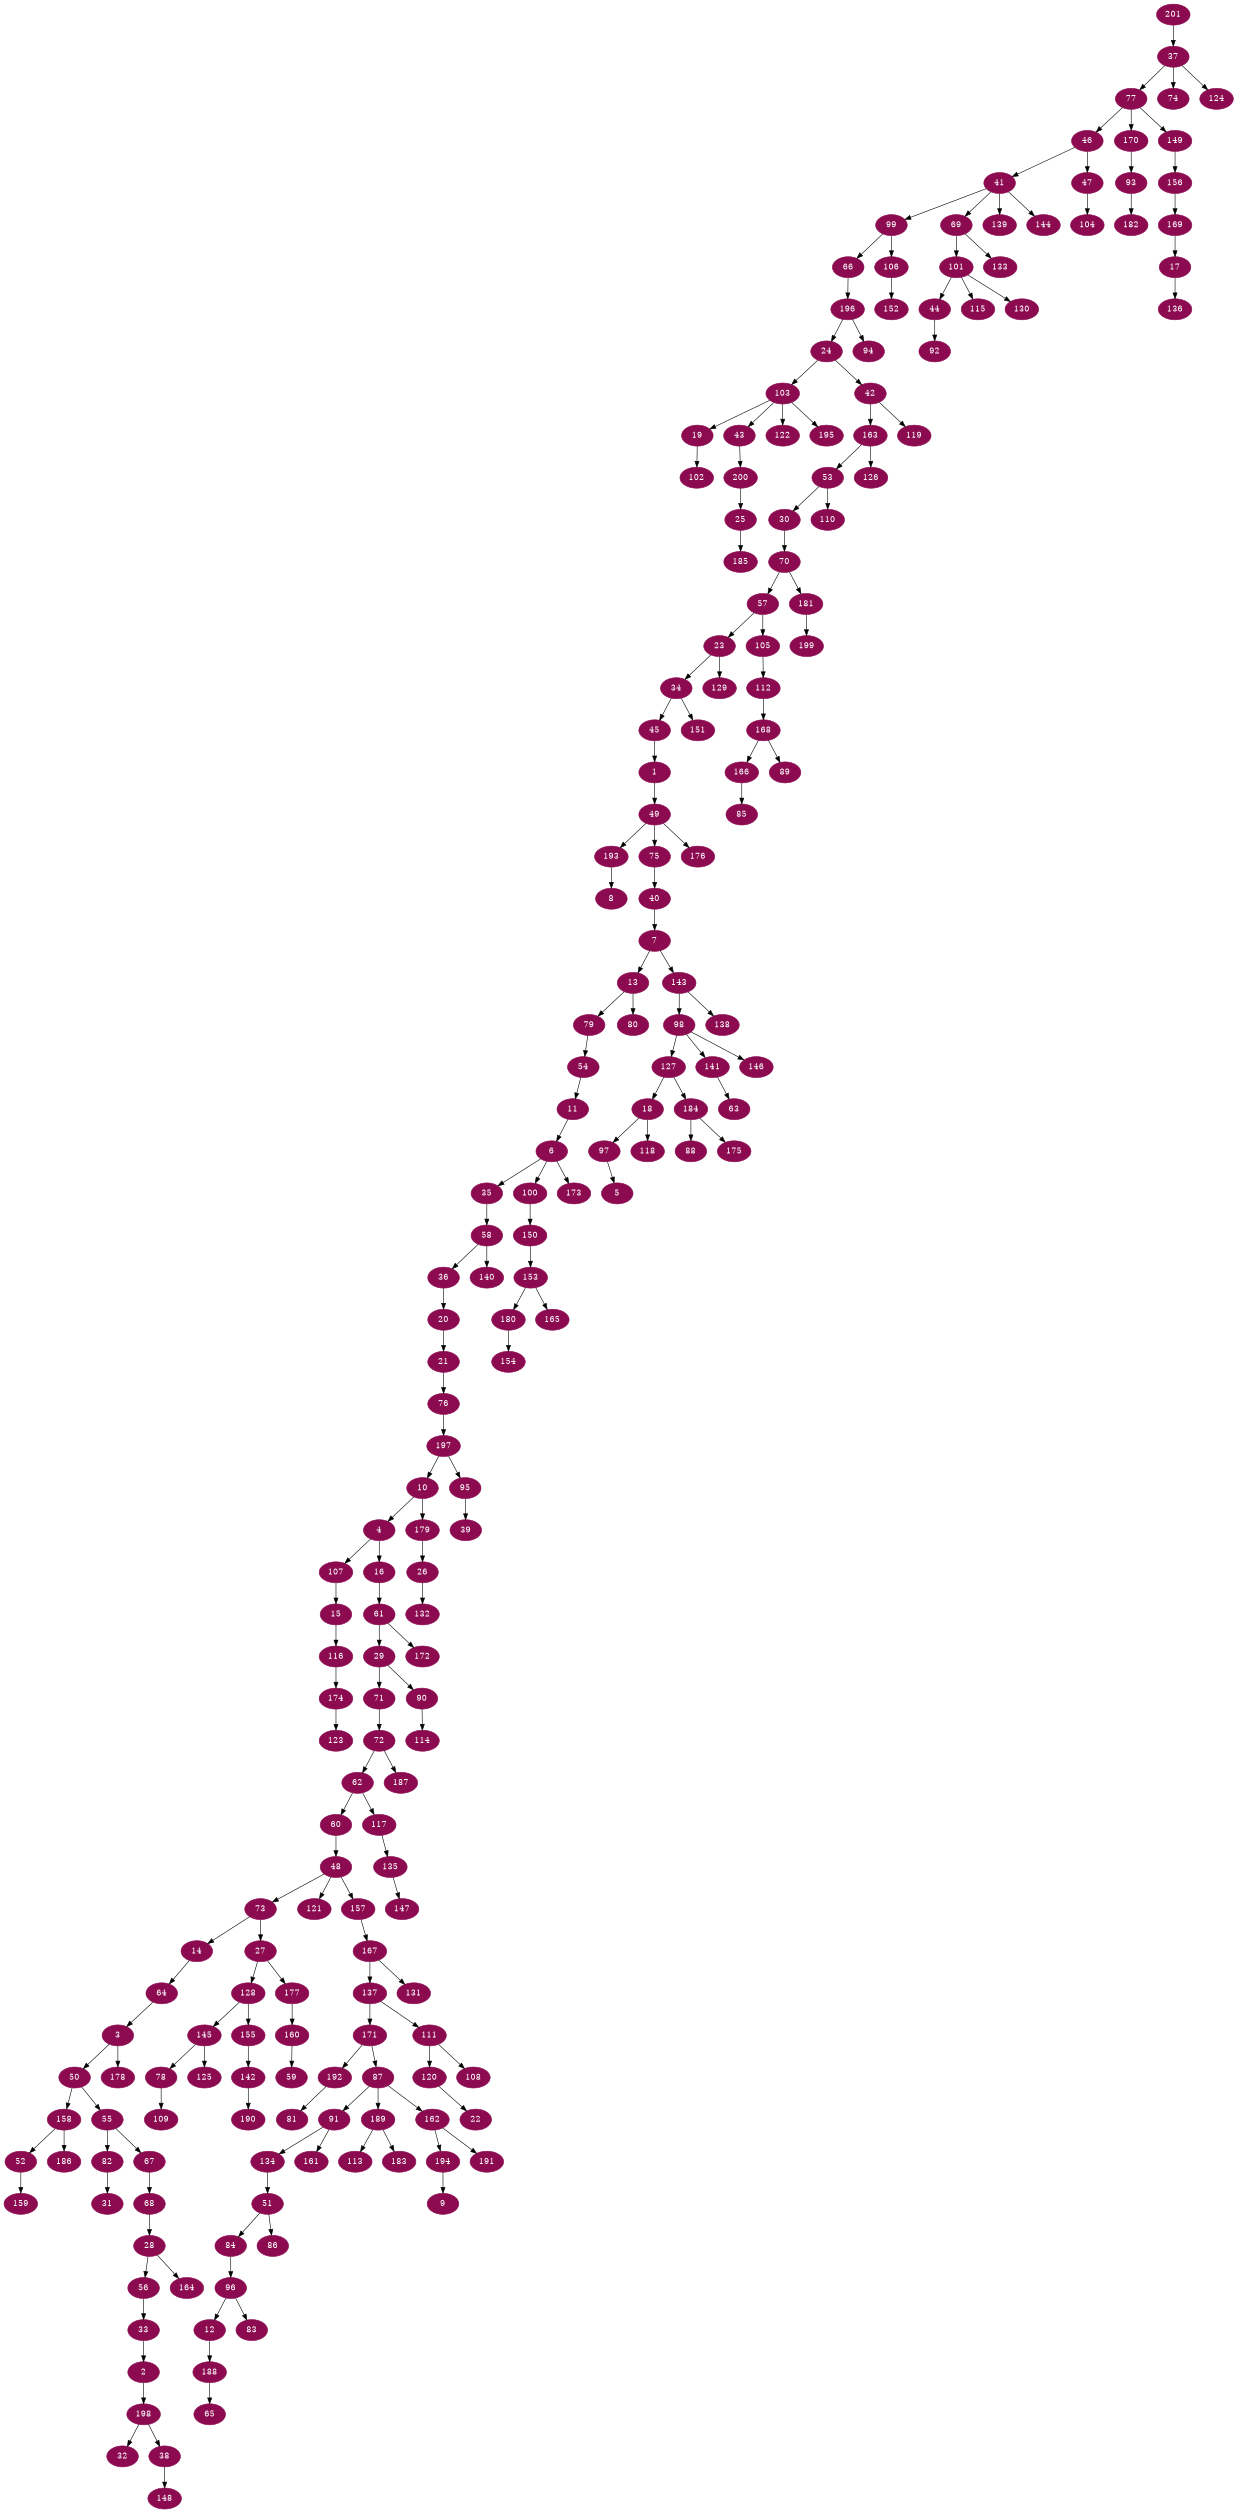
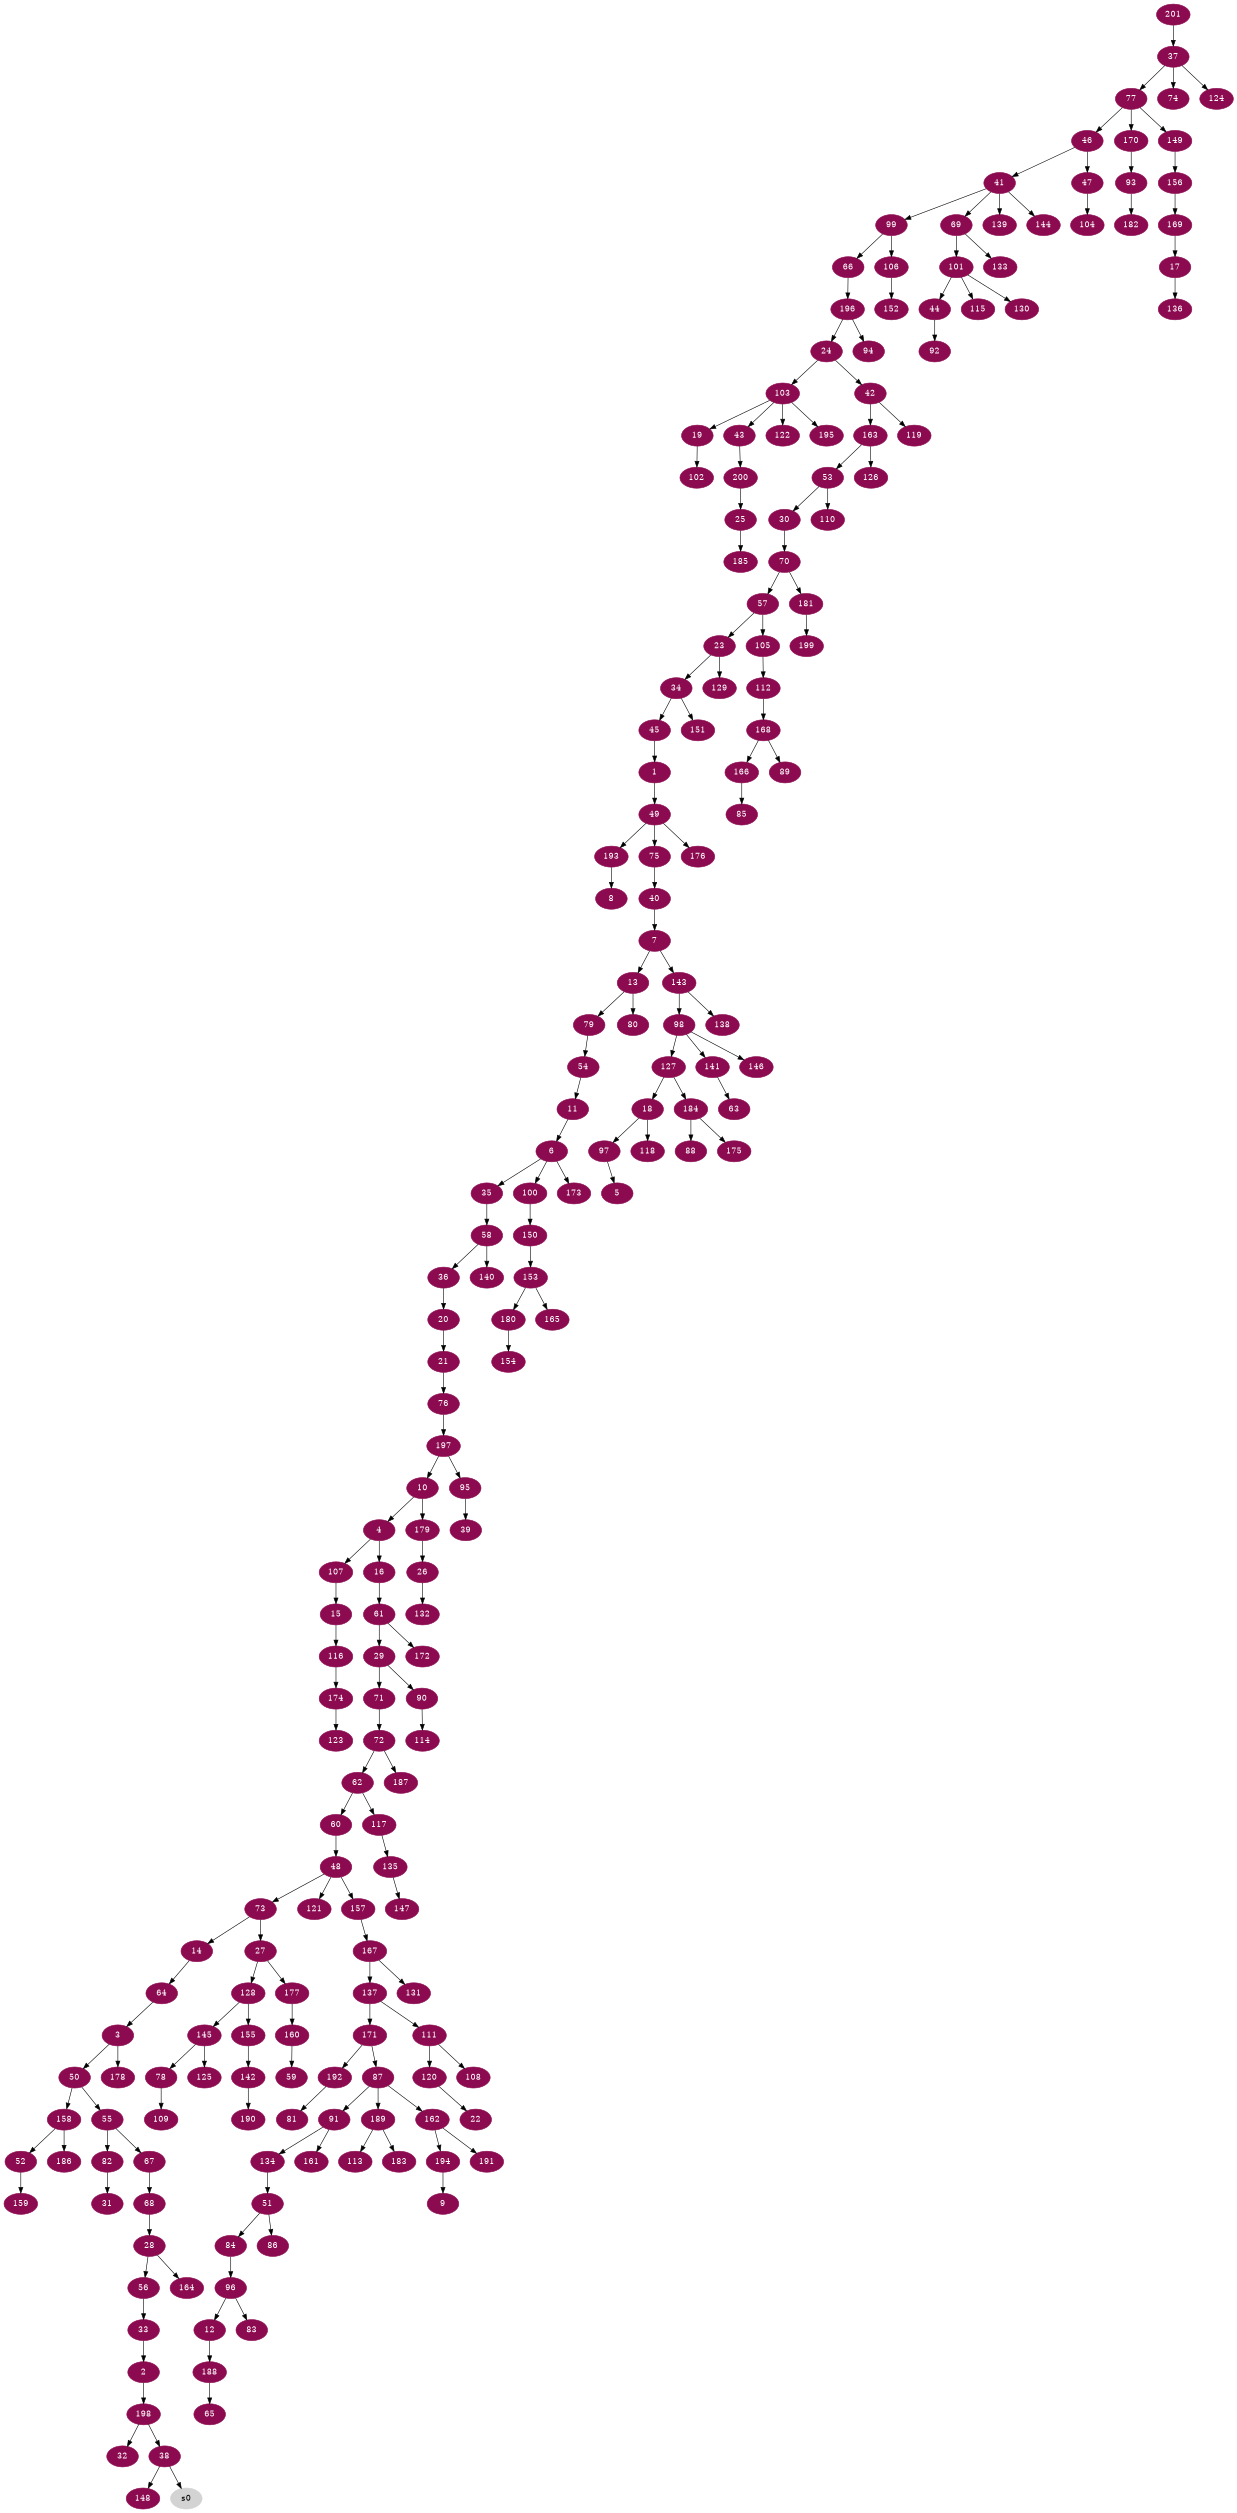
node "s0": added
